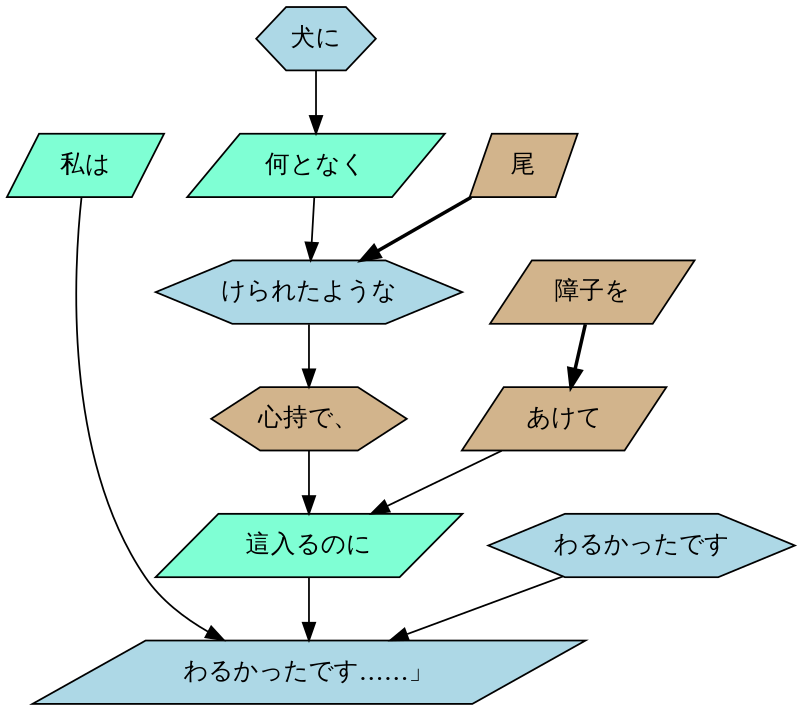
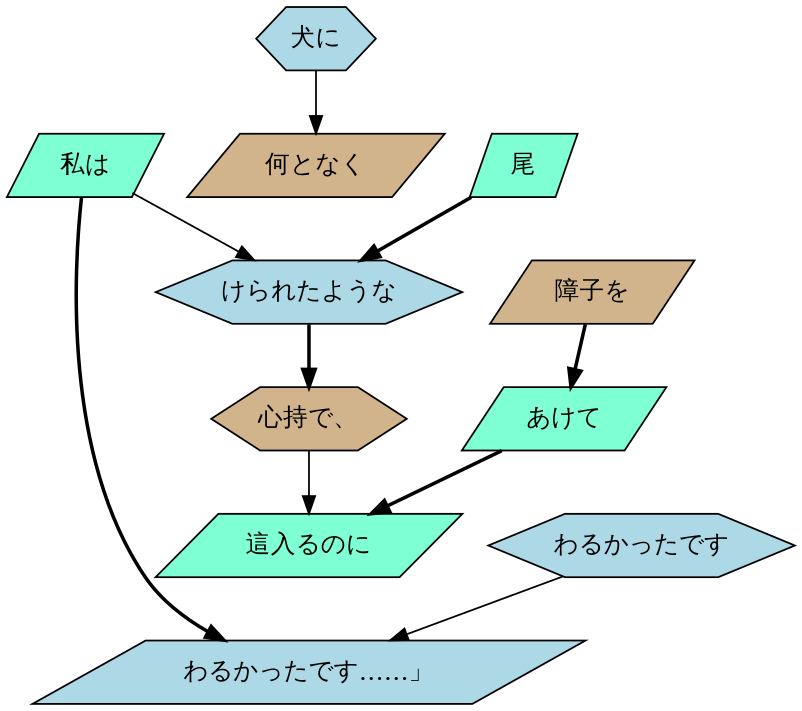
node "何となく": fillcolor aquamarine -> tan
node "尾": fillcolor tan -> aquamarine
edge "何となく" -> "けられたような": now "私は" -> "けられたような"
edge "けられたような" -> "心持で、": style solid -> bold
node "あけて": fillcolor tan -> aquamarine
edge "私は" -> "わるかったです……」": style solid -> bold
edge "あけて" -> "這入るのに": style solid -> bold
edge "這入るのに" -> "わるかったです……」": removed
